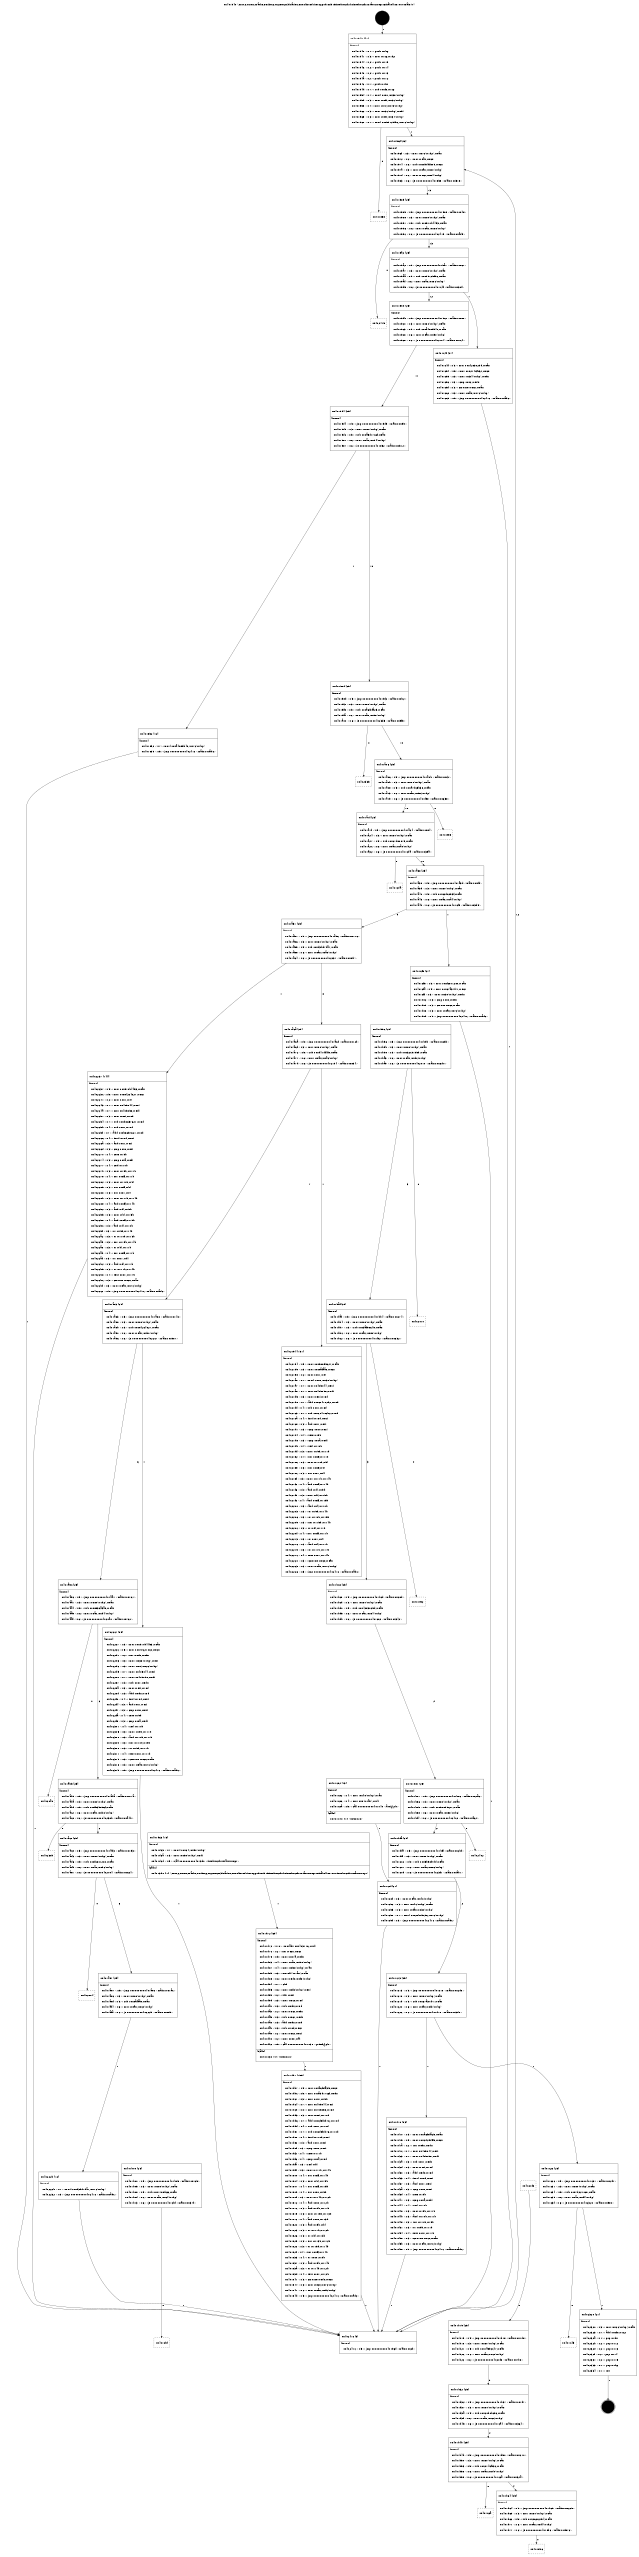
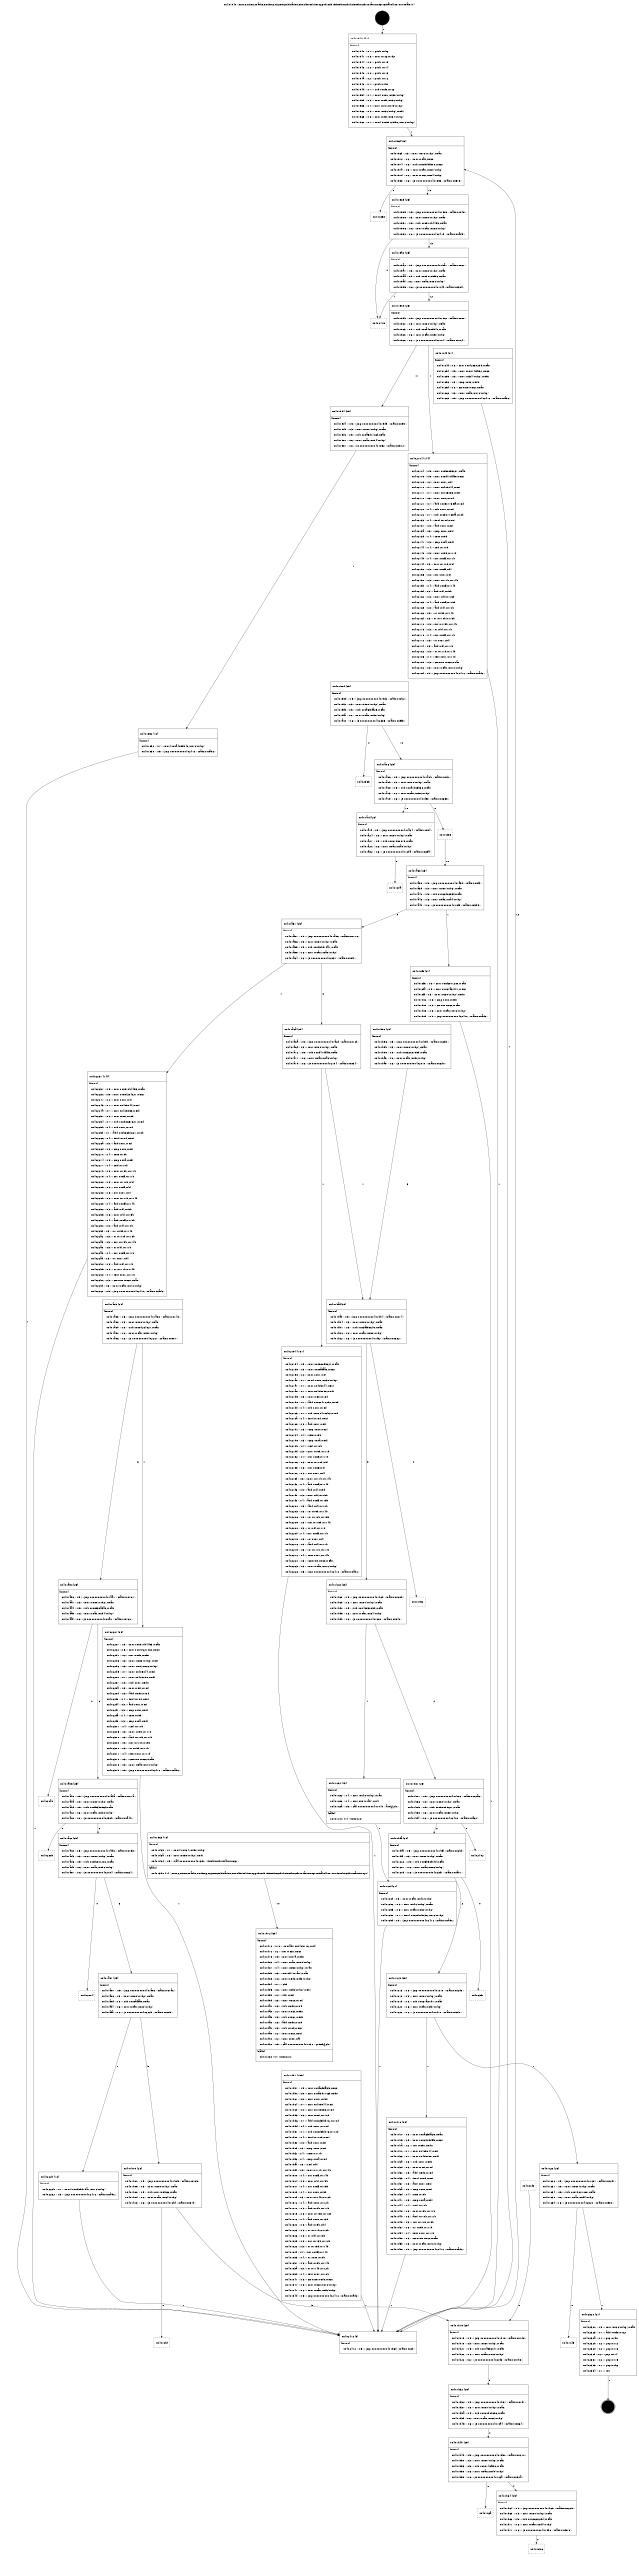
edge "0x401940 [47]" -> "0x401e5e": now "0x40196f [26]" -> "0x401e5e"
edge "0x4019a2 [25]" -> "0x401c4f [27]": now "0x4019a2 [25]" -> "0x402415"
edge "0x4019d4 [25]" -> "0x4019ed [25]": removed, label "10"
node "0x402104 [144]": added
edge "0x401a1f [25]" -> "0x401a38 [25]": now "0x401f9e" -> "0x401a38 [25]"
edge "0x401a6a [25]" -> "0x401a83 [25]": now "0x401a6a [25]" -> "0x401baf [25]"
node "0x402010": removed
edge "0x401bc8 [25]" -> "0x401c82 [13]": added, label "1"
edge "0x401d63 [15]" -> "0x401d72 [69]": label " 1" -> " 10"
edge "0x402194 [151]" -> "0x40241c [5]": added, label "1"
node "0x4023f1": added
edge "0x401d72 [69]" -> "0x401db7 [155]": removed, label "1"
edge "0x401ae7 [25]" -> "0x401b00 [25]": added, label "5"
edge "0x401b00 [25]" -> "0x401b19 [25]": added, label "5"
